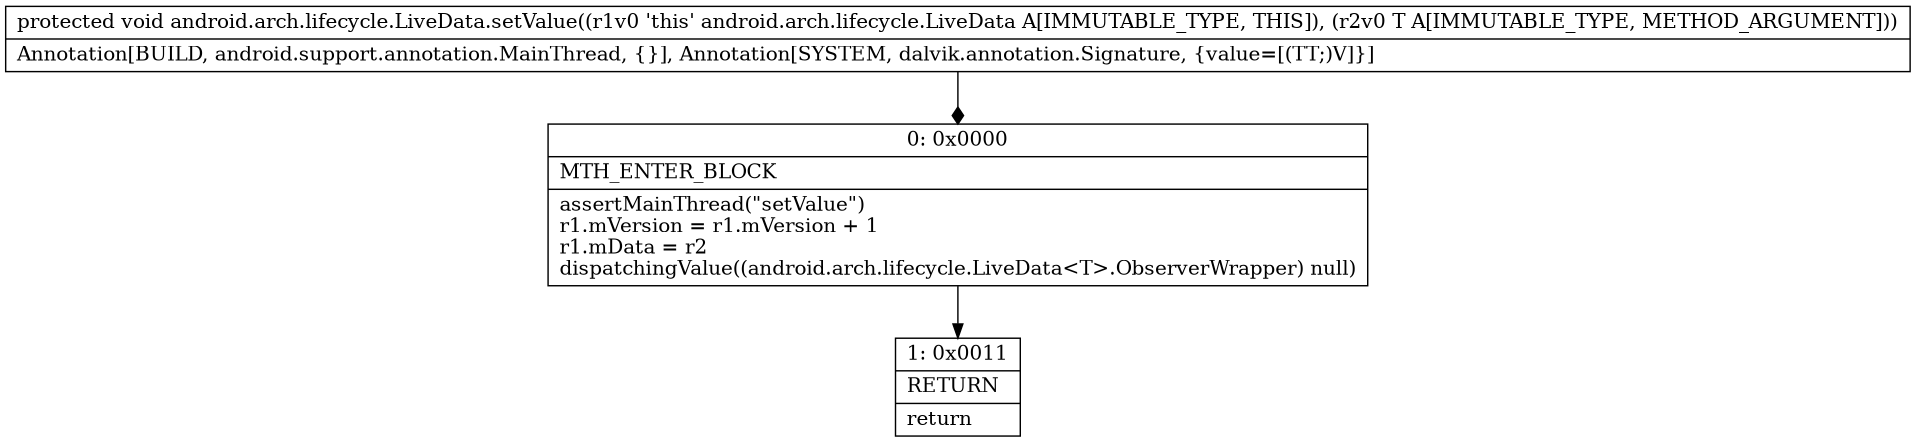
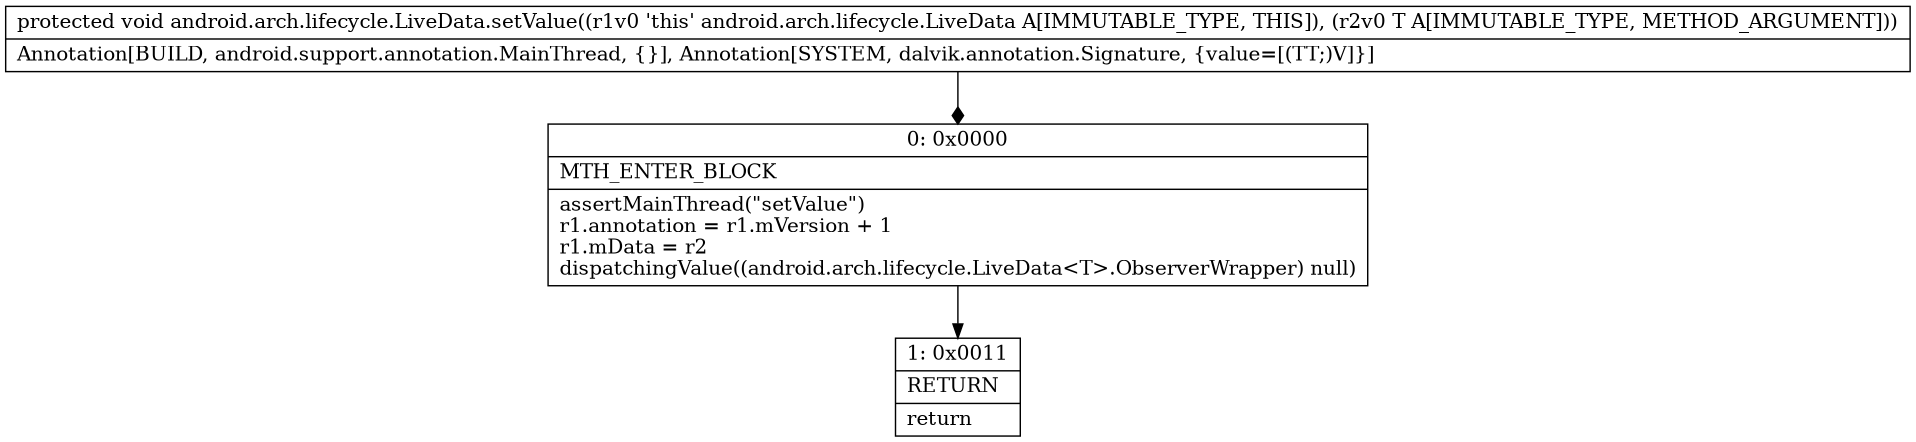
node "0: 0x0000": text "r1.mVersion = r1.mVersion + 1" -> "r1.annotation = r1.mVersion + 1"
